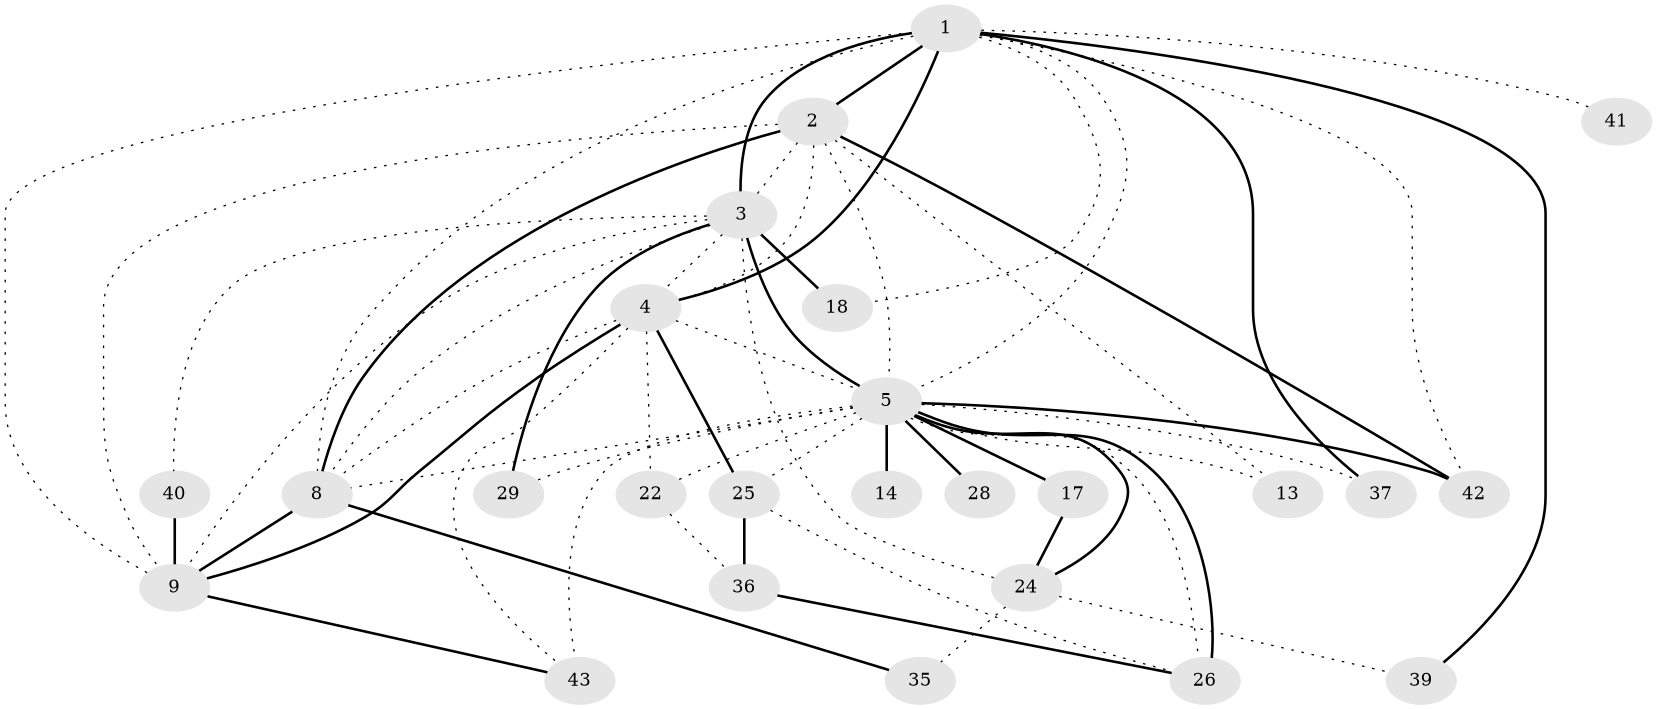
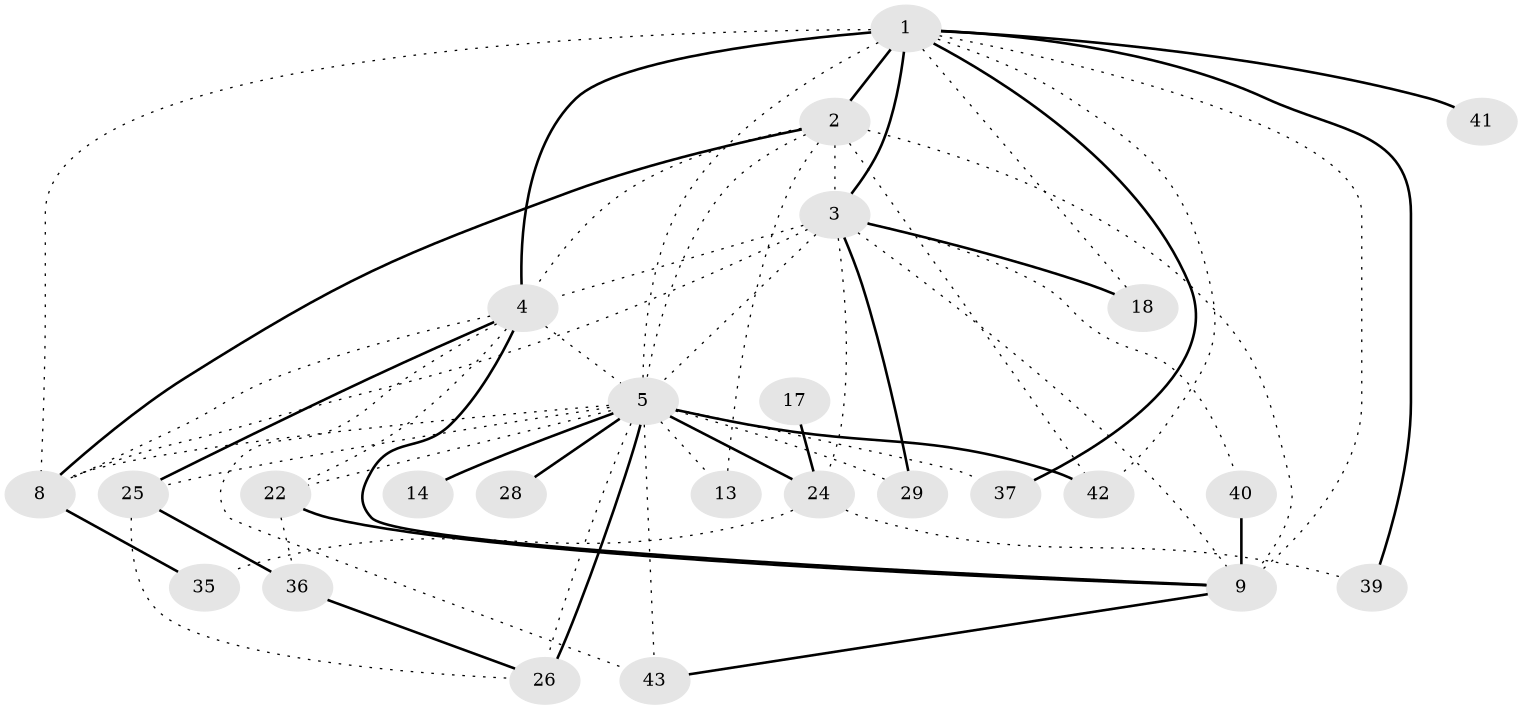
edge "1" -- "41": style dotted -> bold
edge "2" -- "42": style bold -> dotted
edge "3" -- "5": style bold -> dotted
edge "5" -- "17": removed
edge "8" -- "9": now "22" -- "9"
